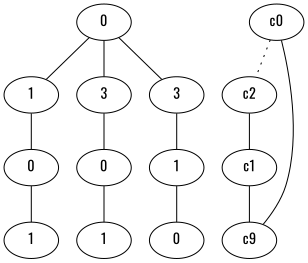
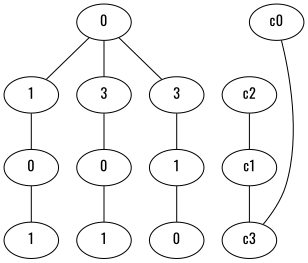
edge "c0" -- "c2": removed
node "c9": label "c9" -> "c3"
